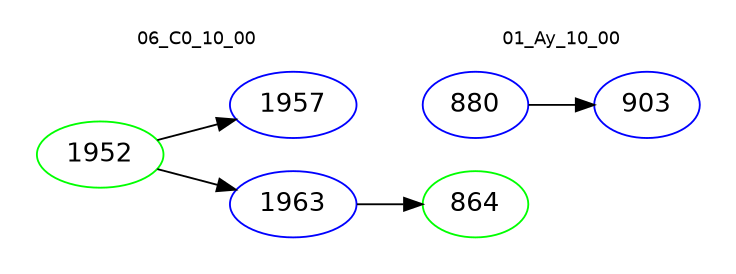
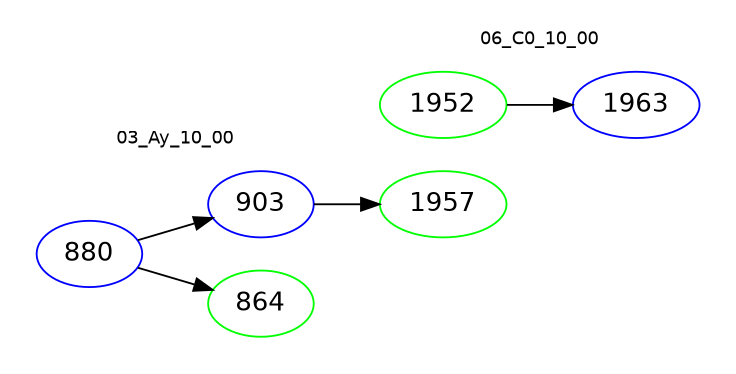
cluster "01_Ay_10_00": label "01_Ay_10_00" -> "03_Ay_10_00"
node "1957": color blue -> green
edge "1952" -> "1957": now "903" -> "1957"
edge "1963" -> "864": now "880" -> "864"
